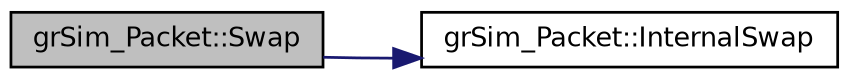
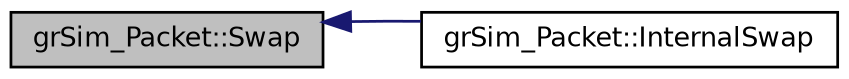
edge "grSim_Packet::Swap" -> "grSim_Packet::InternalSwap": reversed
